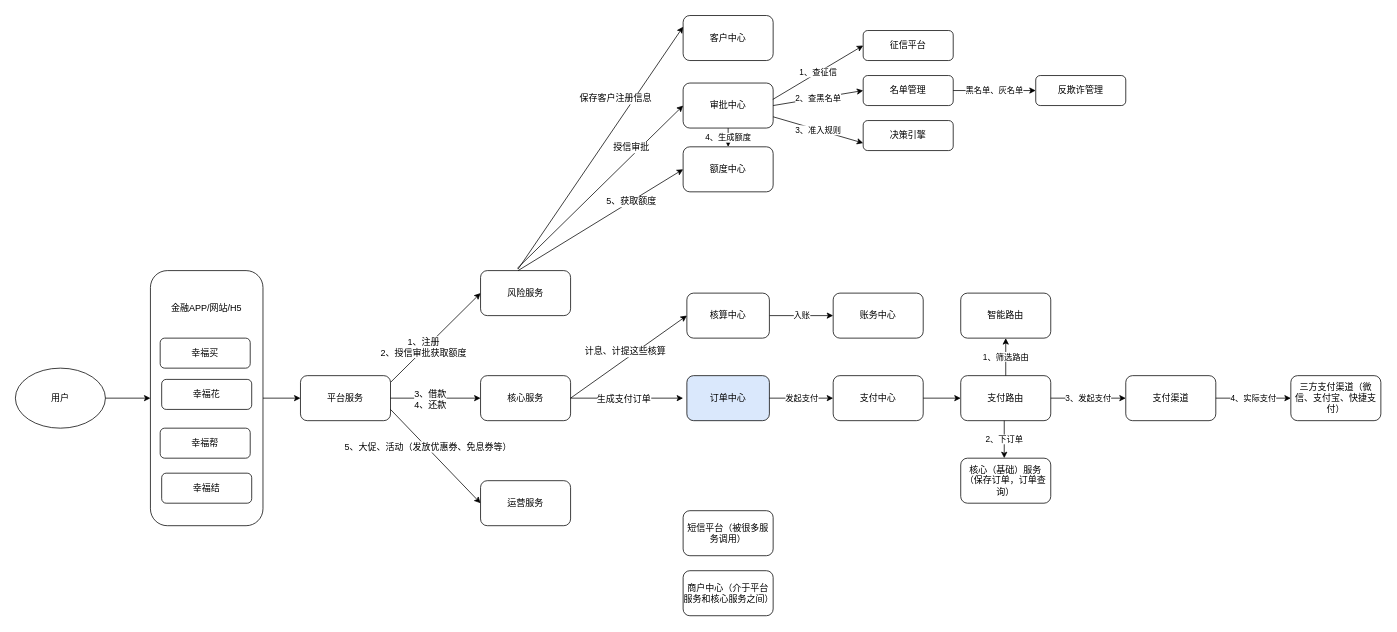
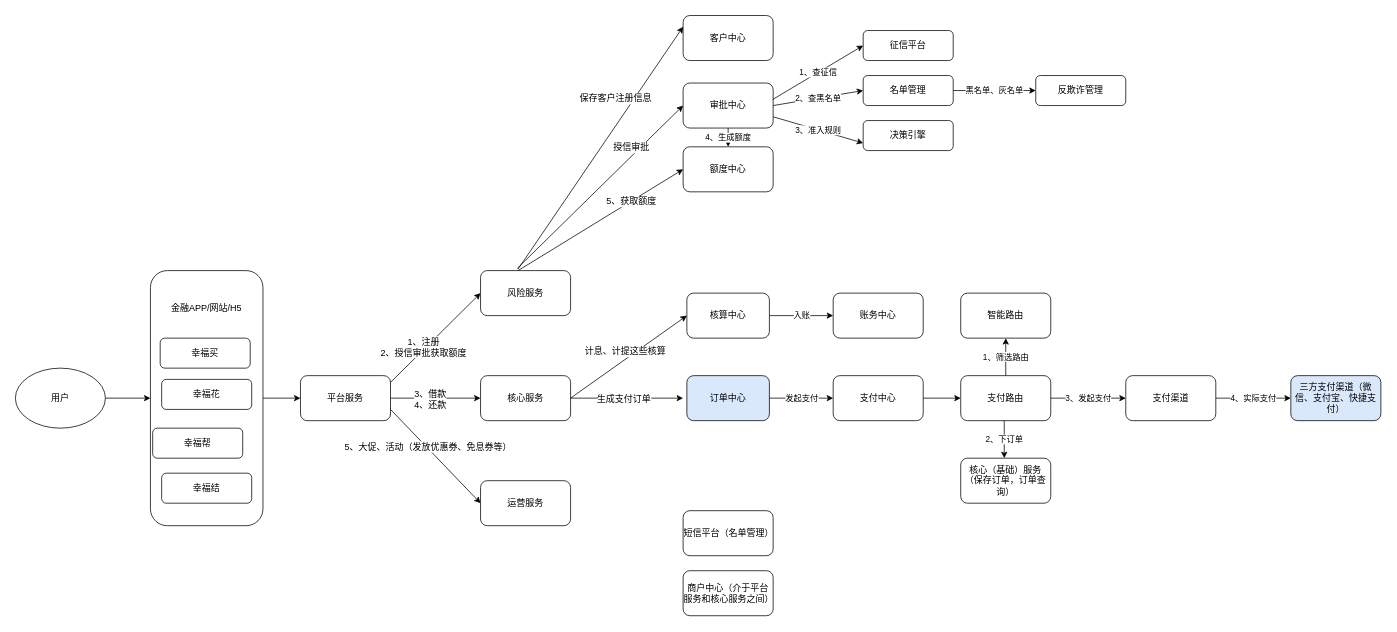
node "三方支付渠道（微信、支付宝、快捷支付）": fillcolor #ffffff -> #dae8fc
node "幸福帮": moved (205, 443) -> (198, 443)
node "短信平台（被很多服务调用）": label "短信平台（被很多服务调用）" -> "短信平台（名单管理）"
